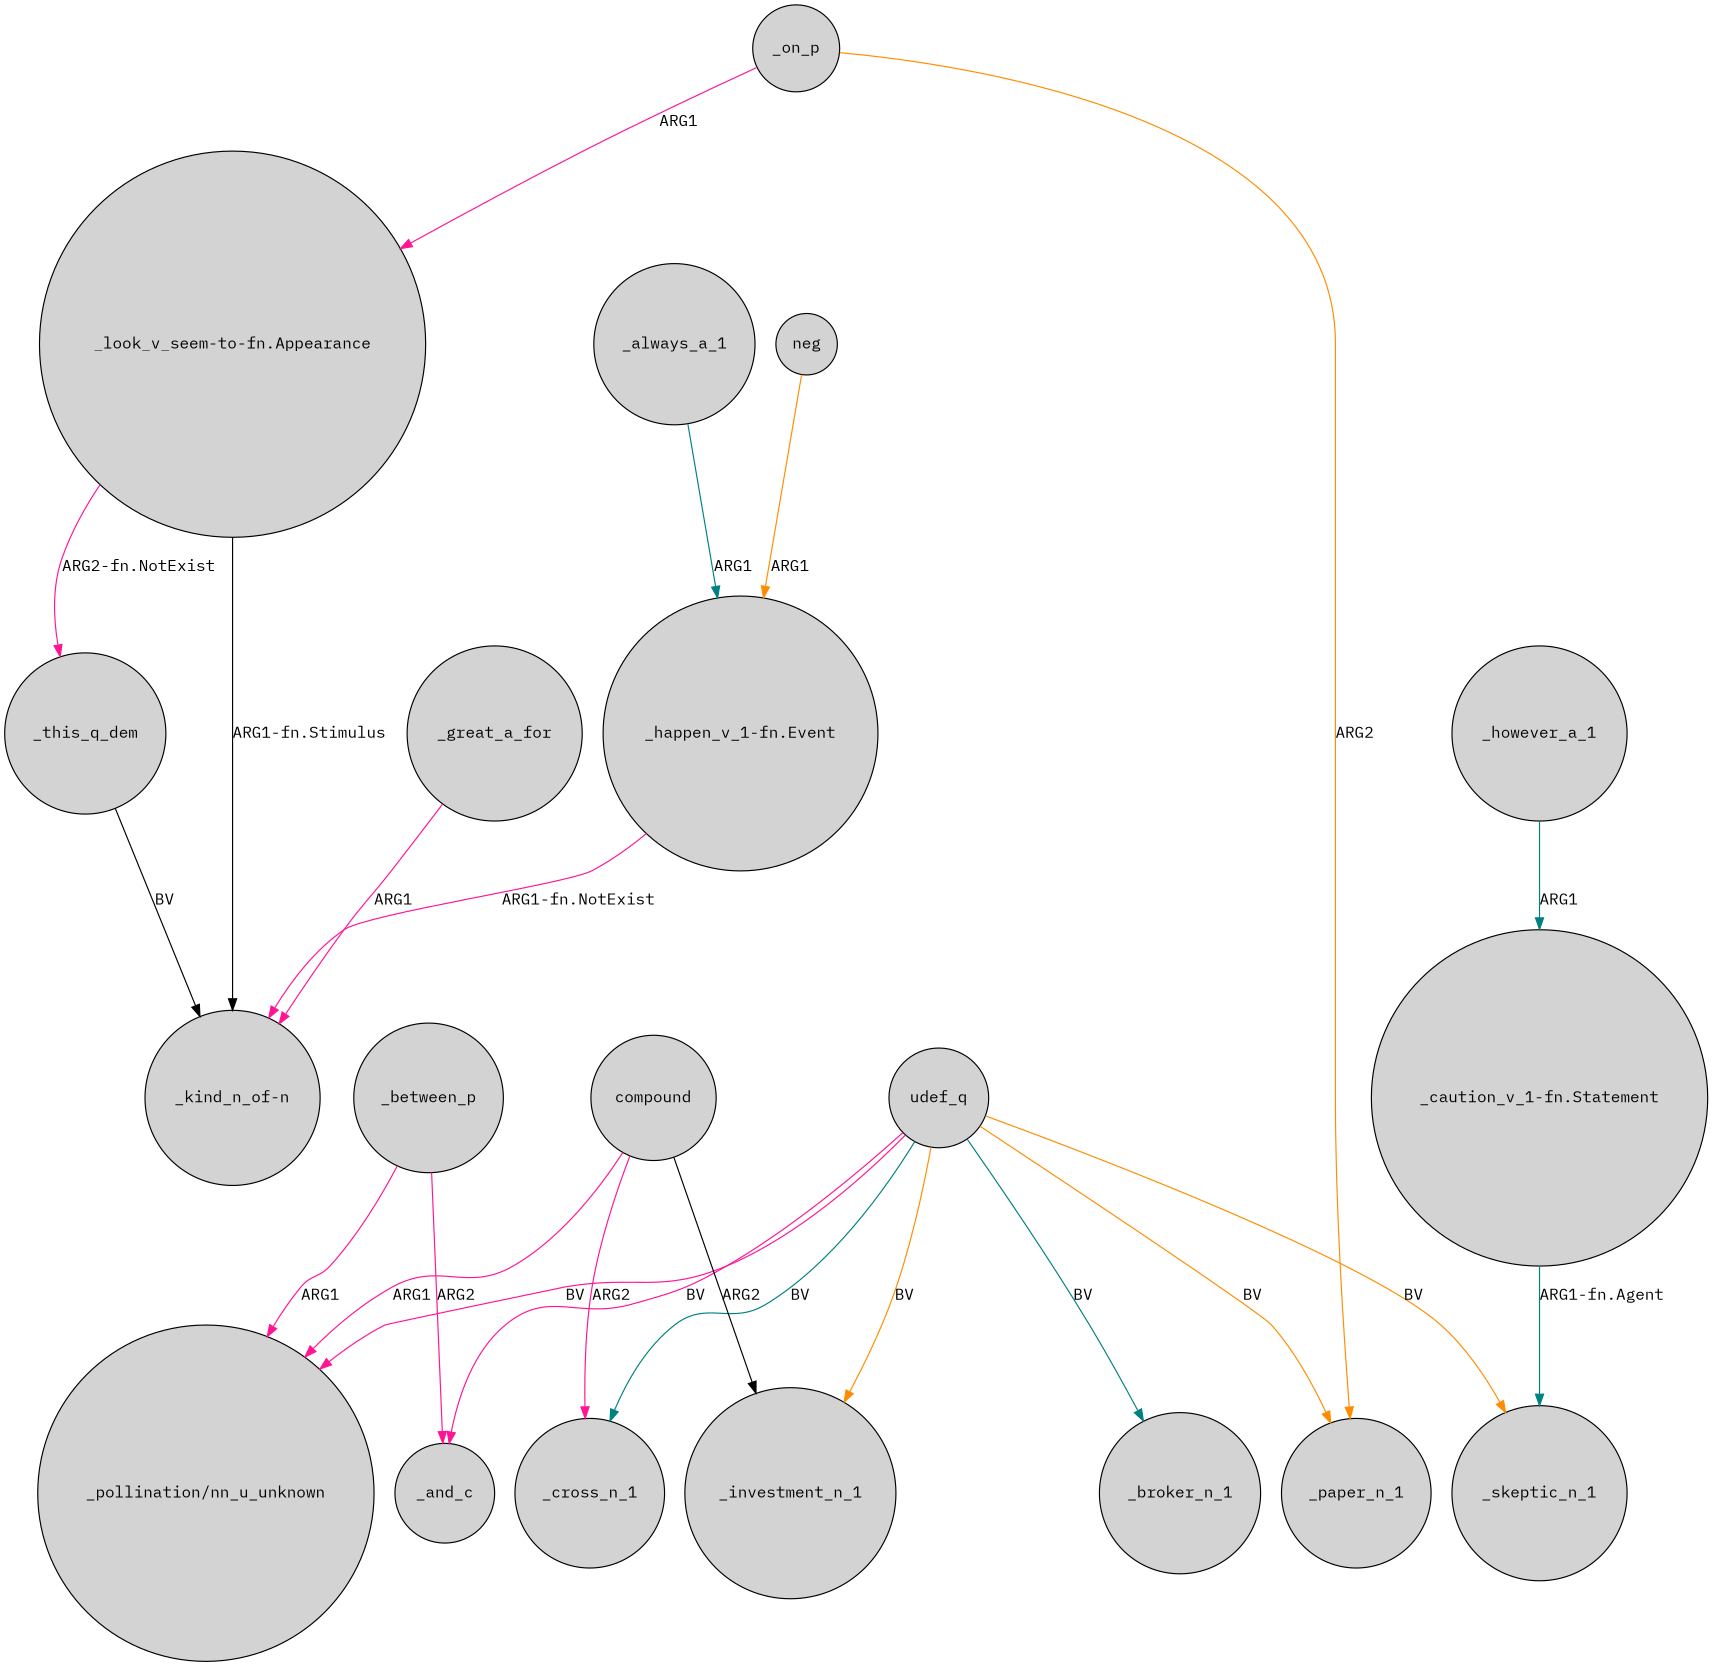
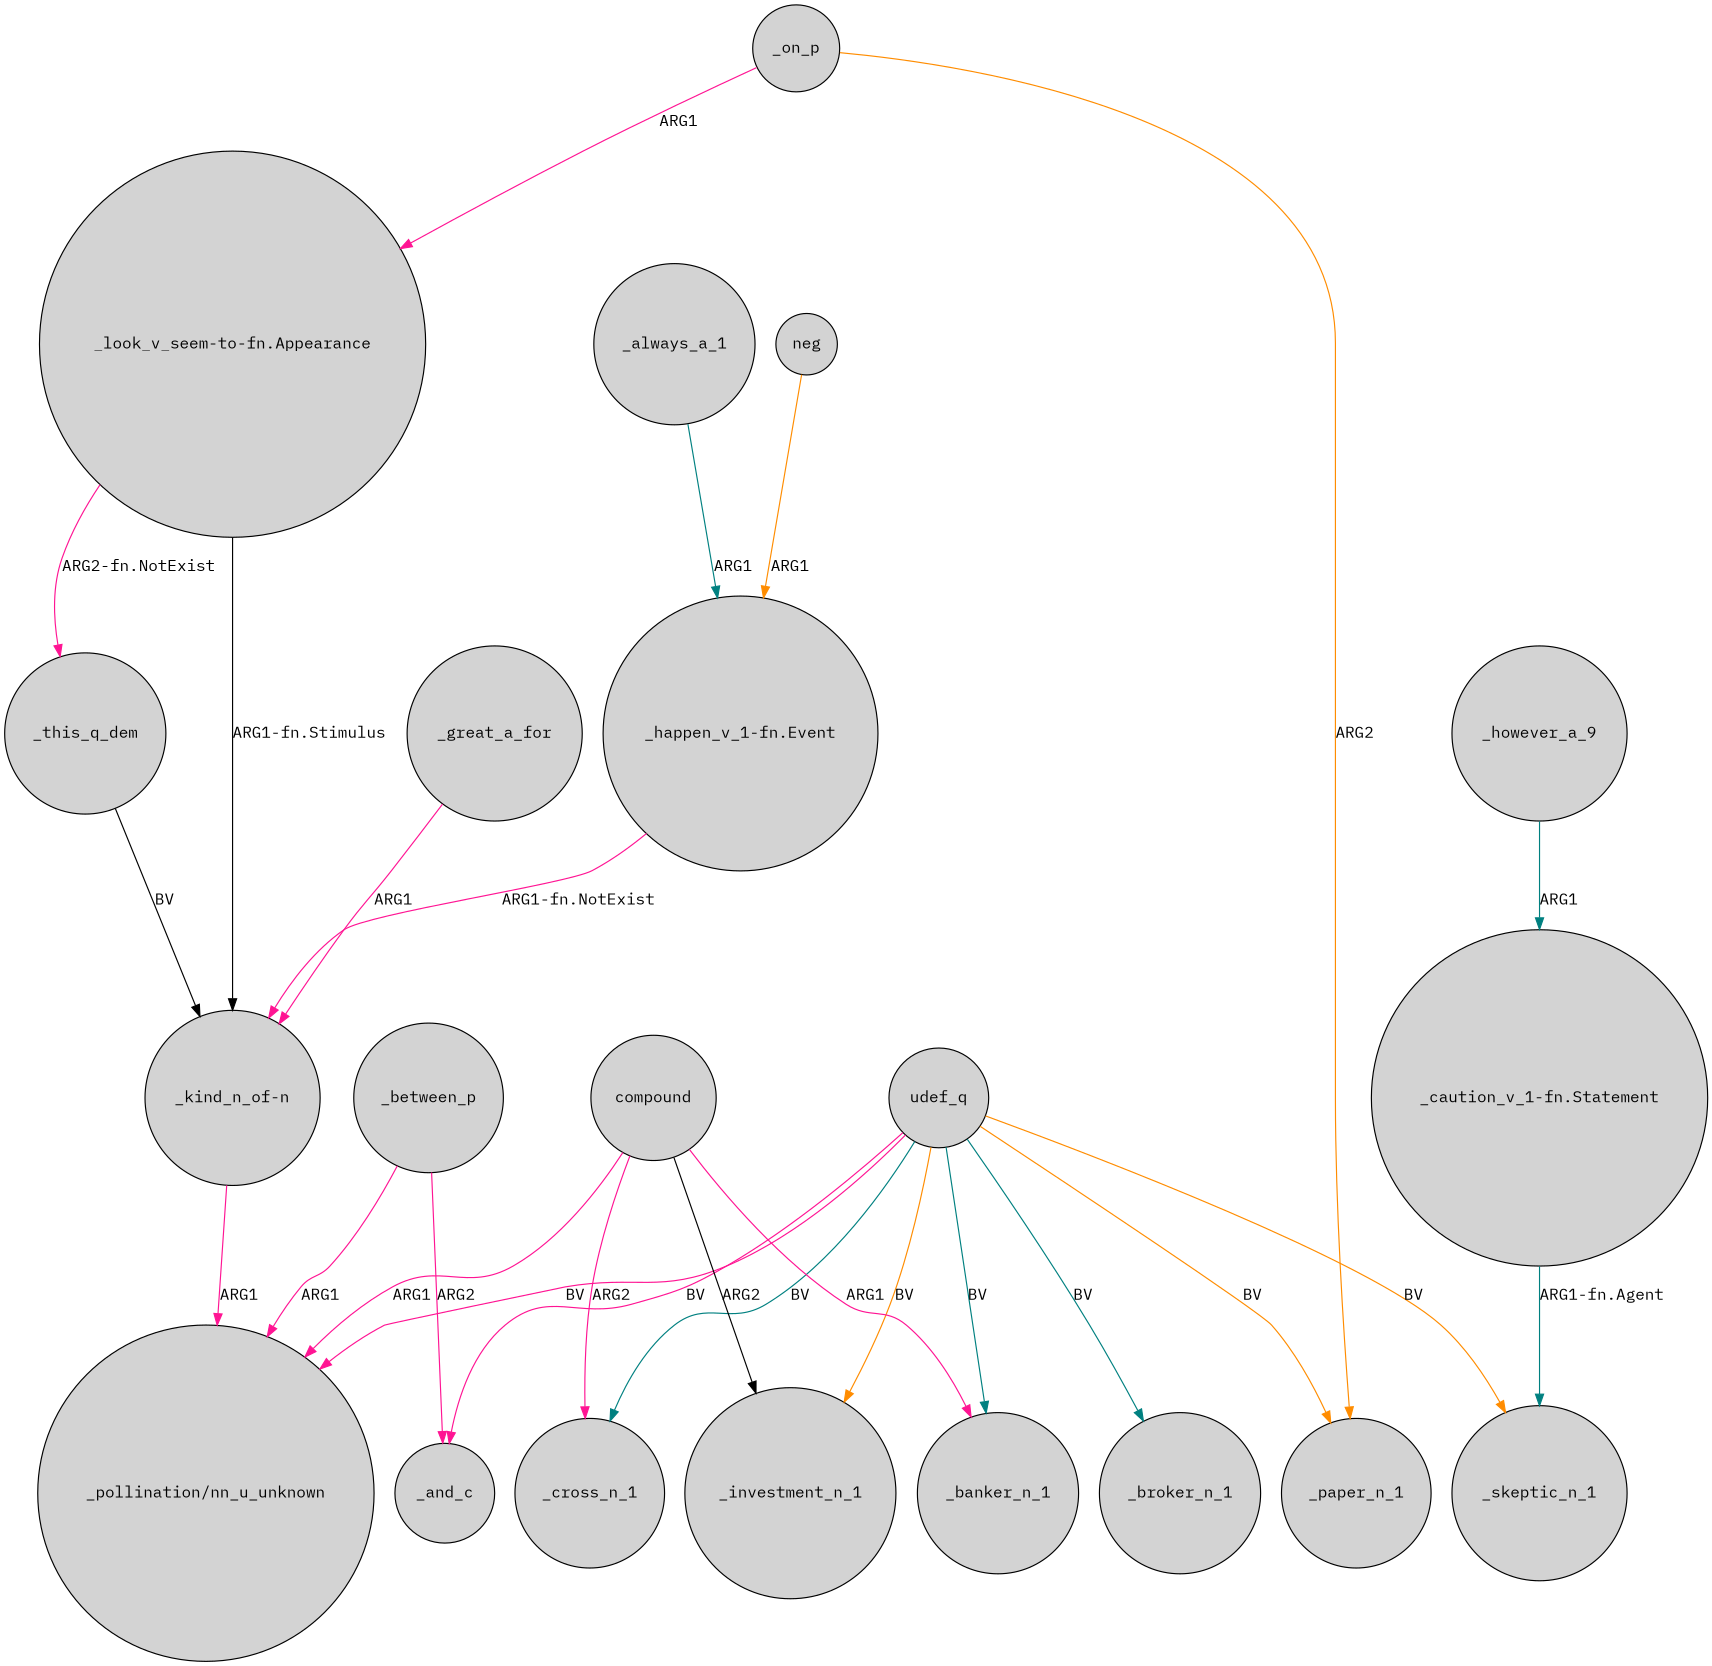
node "_however_a_1": label "_however_a_1" -> "_however_a_9"
edge "_kind_n_of-n" -> "_pollination/nn_u_unknown": added, label "ARG1"
node "_banker_n_1": added
